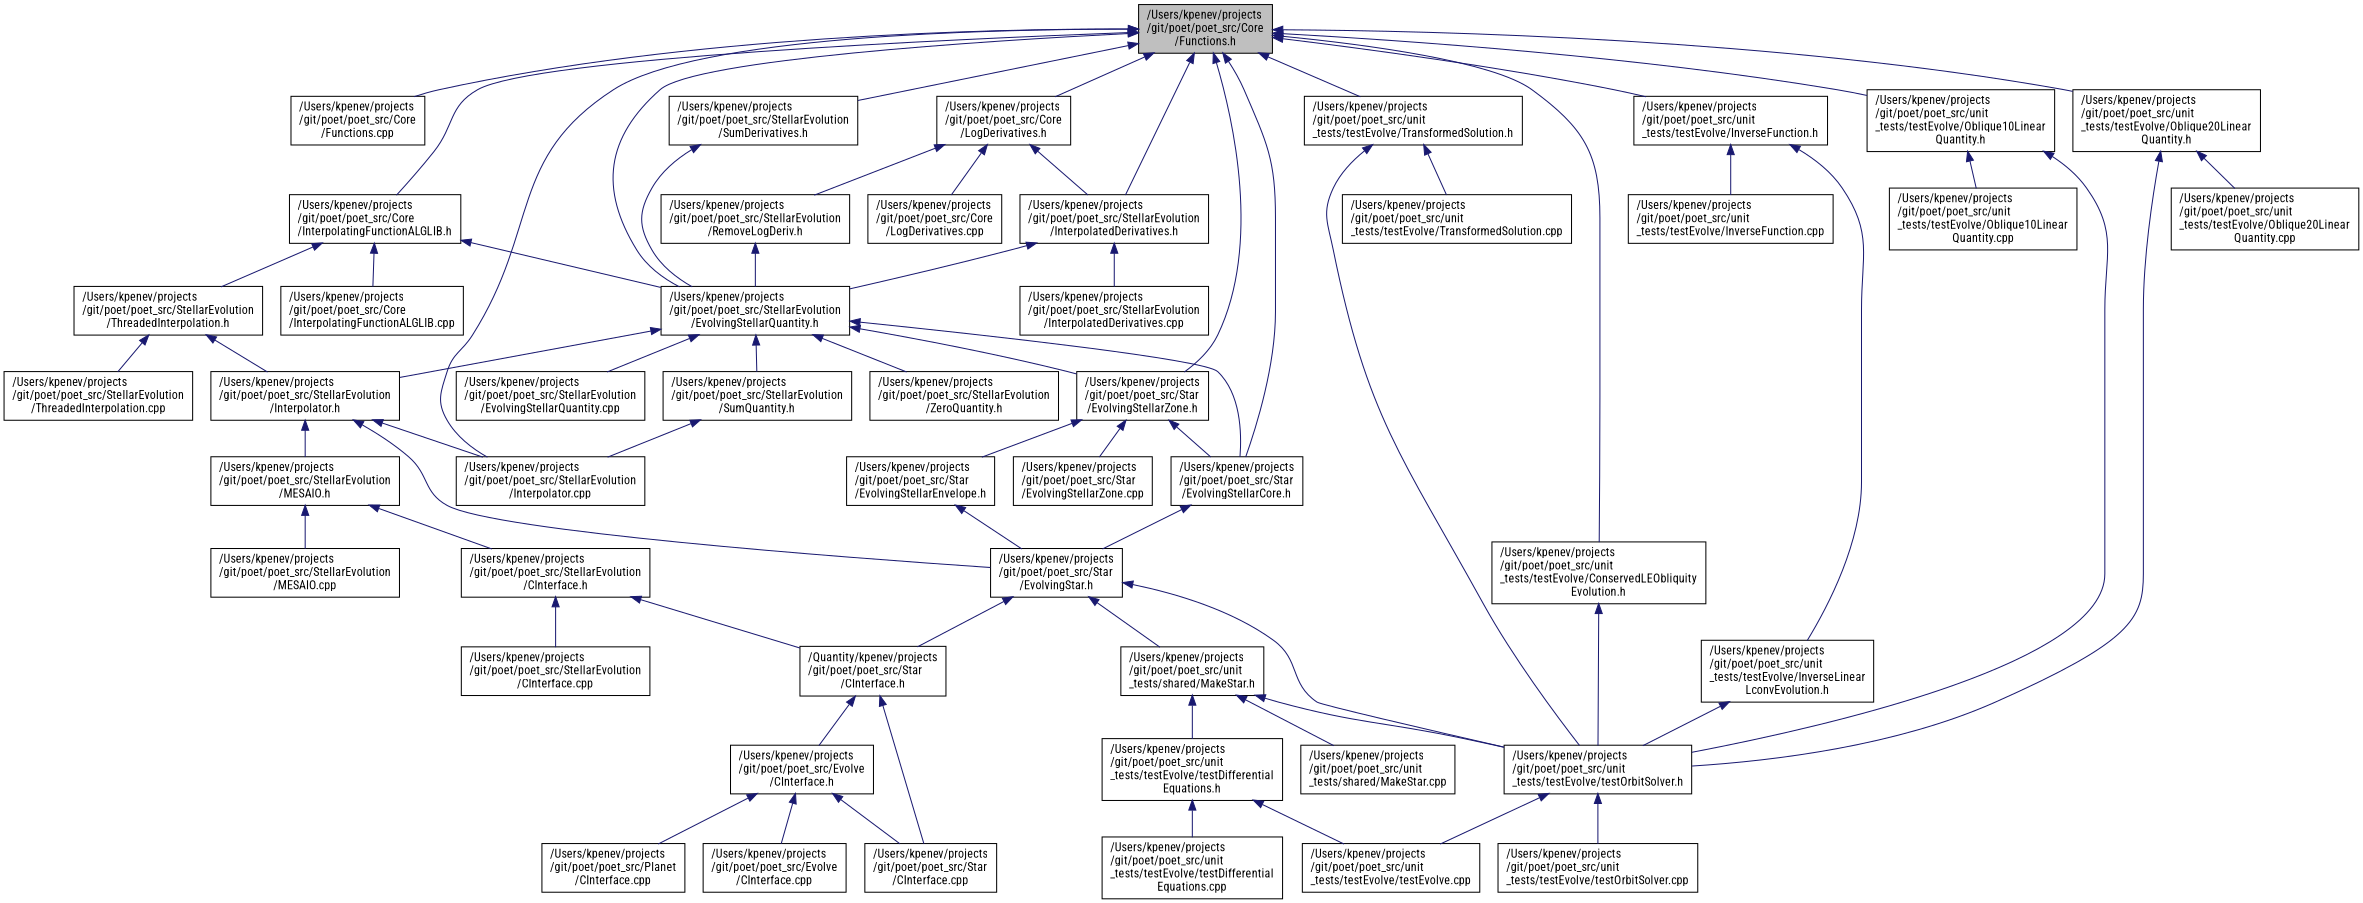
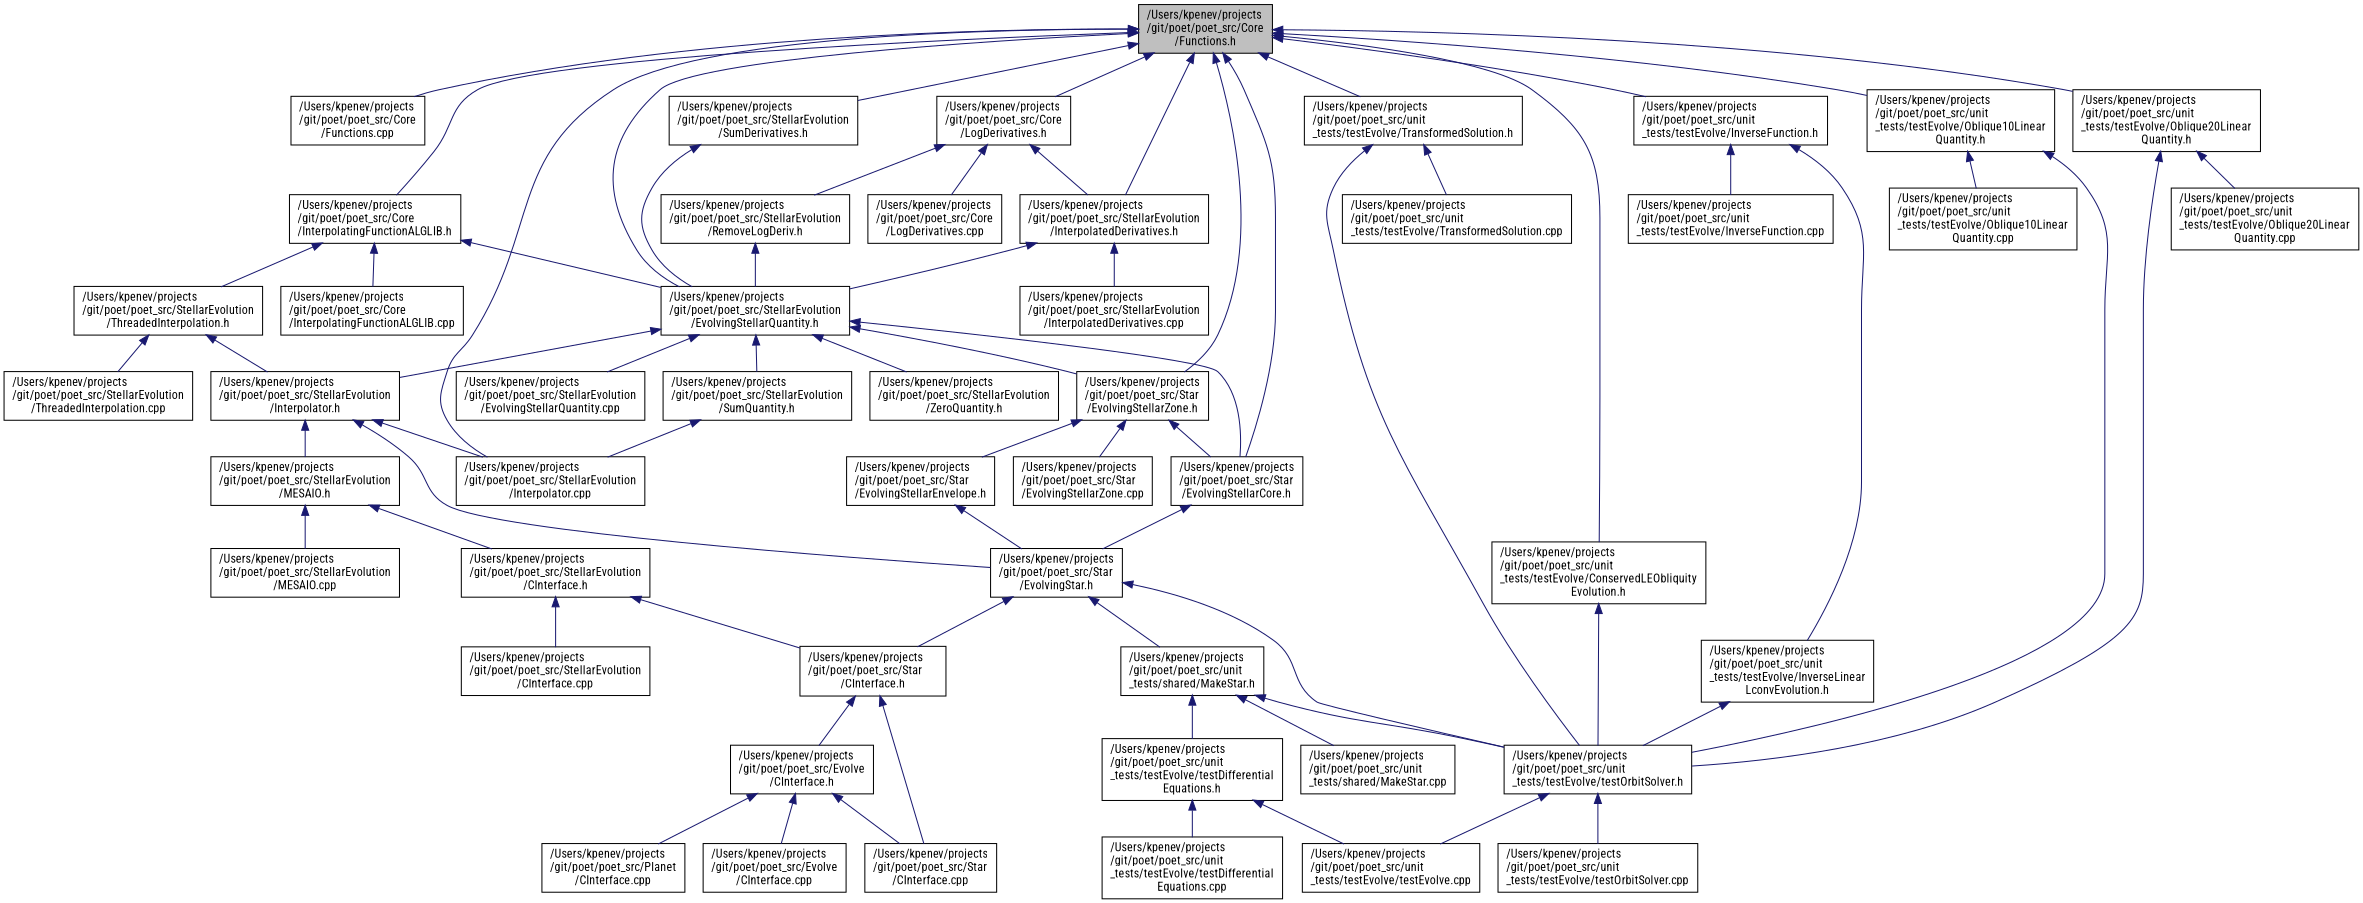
node "/Quantity/kpenev/projects /git/poet/poet_src/Star /CInterface.h": label "/Quantity/kpenev/projects /git/poet/poet_src/Star /CInterface.h" -> "/Users/kpenev/projects /git/poet/poet_src/Star /CInterface.h"
